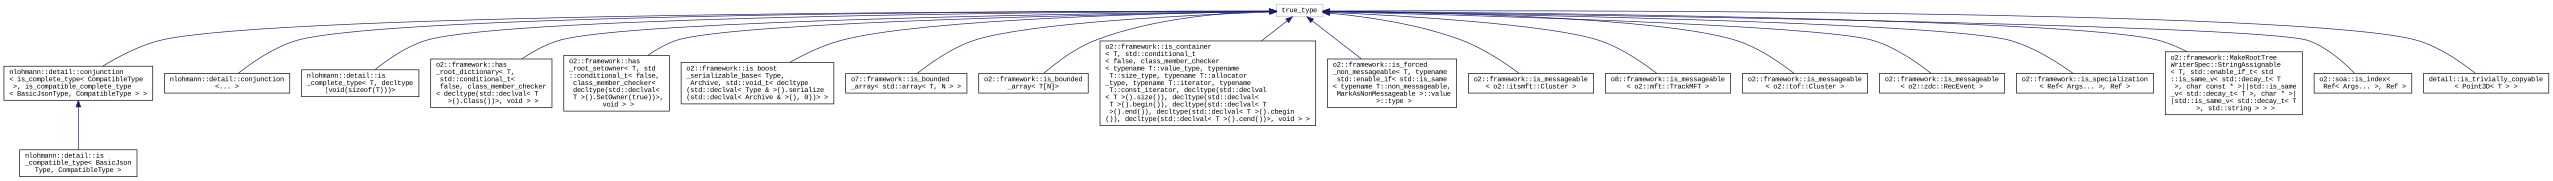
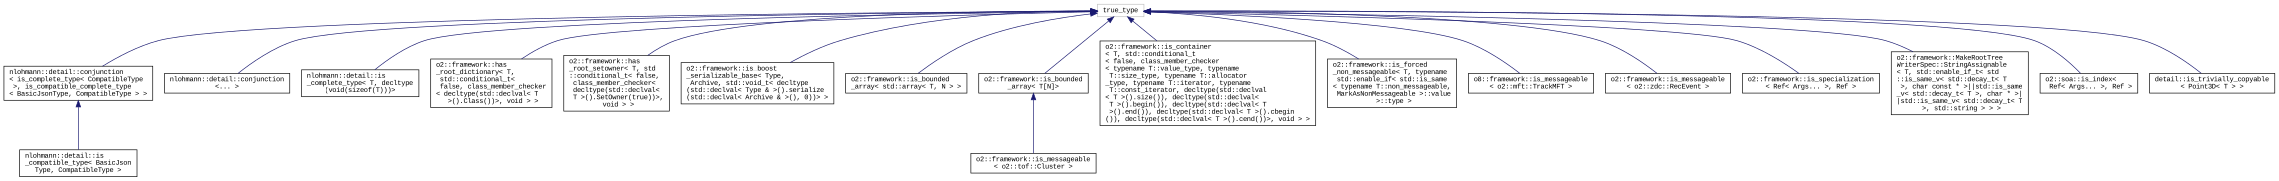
edge "o2::framework::is_messageable < o2::tof::Cluster >" -> "true_type": now "o2::framework::is_messageable < o2::tof::Cluster >" -> "o2::framework::is_bounded _array< T[N]>"
node "o7::framework::is_bounded _array< std::array< T, N > >": label "o7::framework::is_bounded _array< std::array< T, N > >" -> "o2::framework::is_bounded _array< std::array< T, N > >"
node "o2::framework::is_messageable < o2::itsmft::Cluster >": removed
